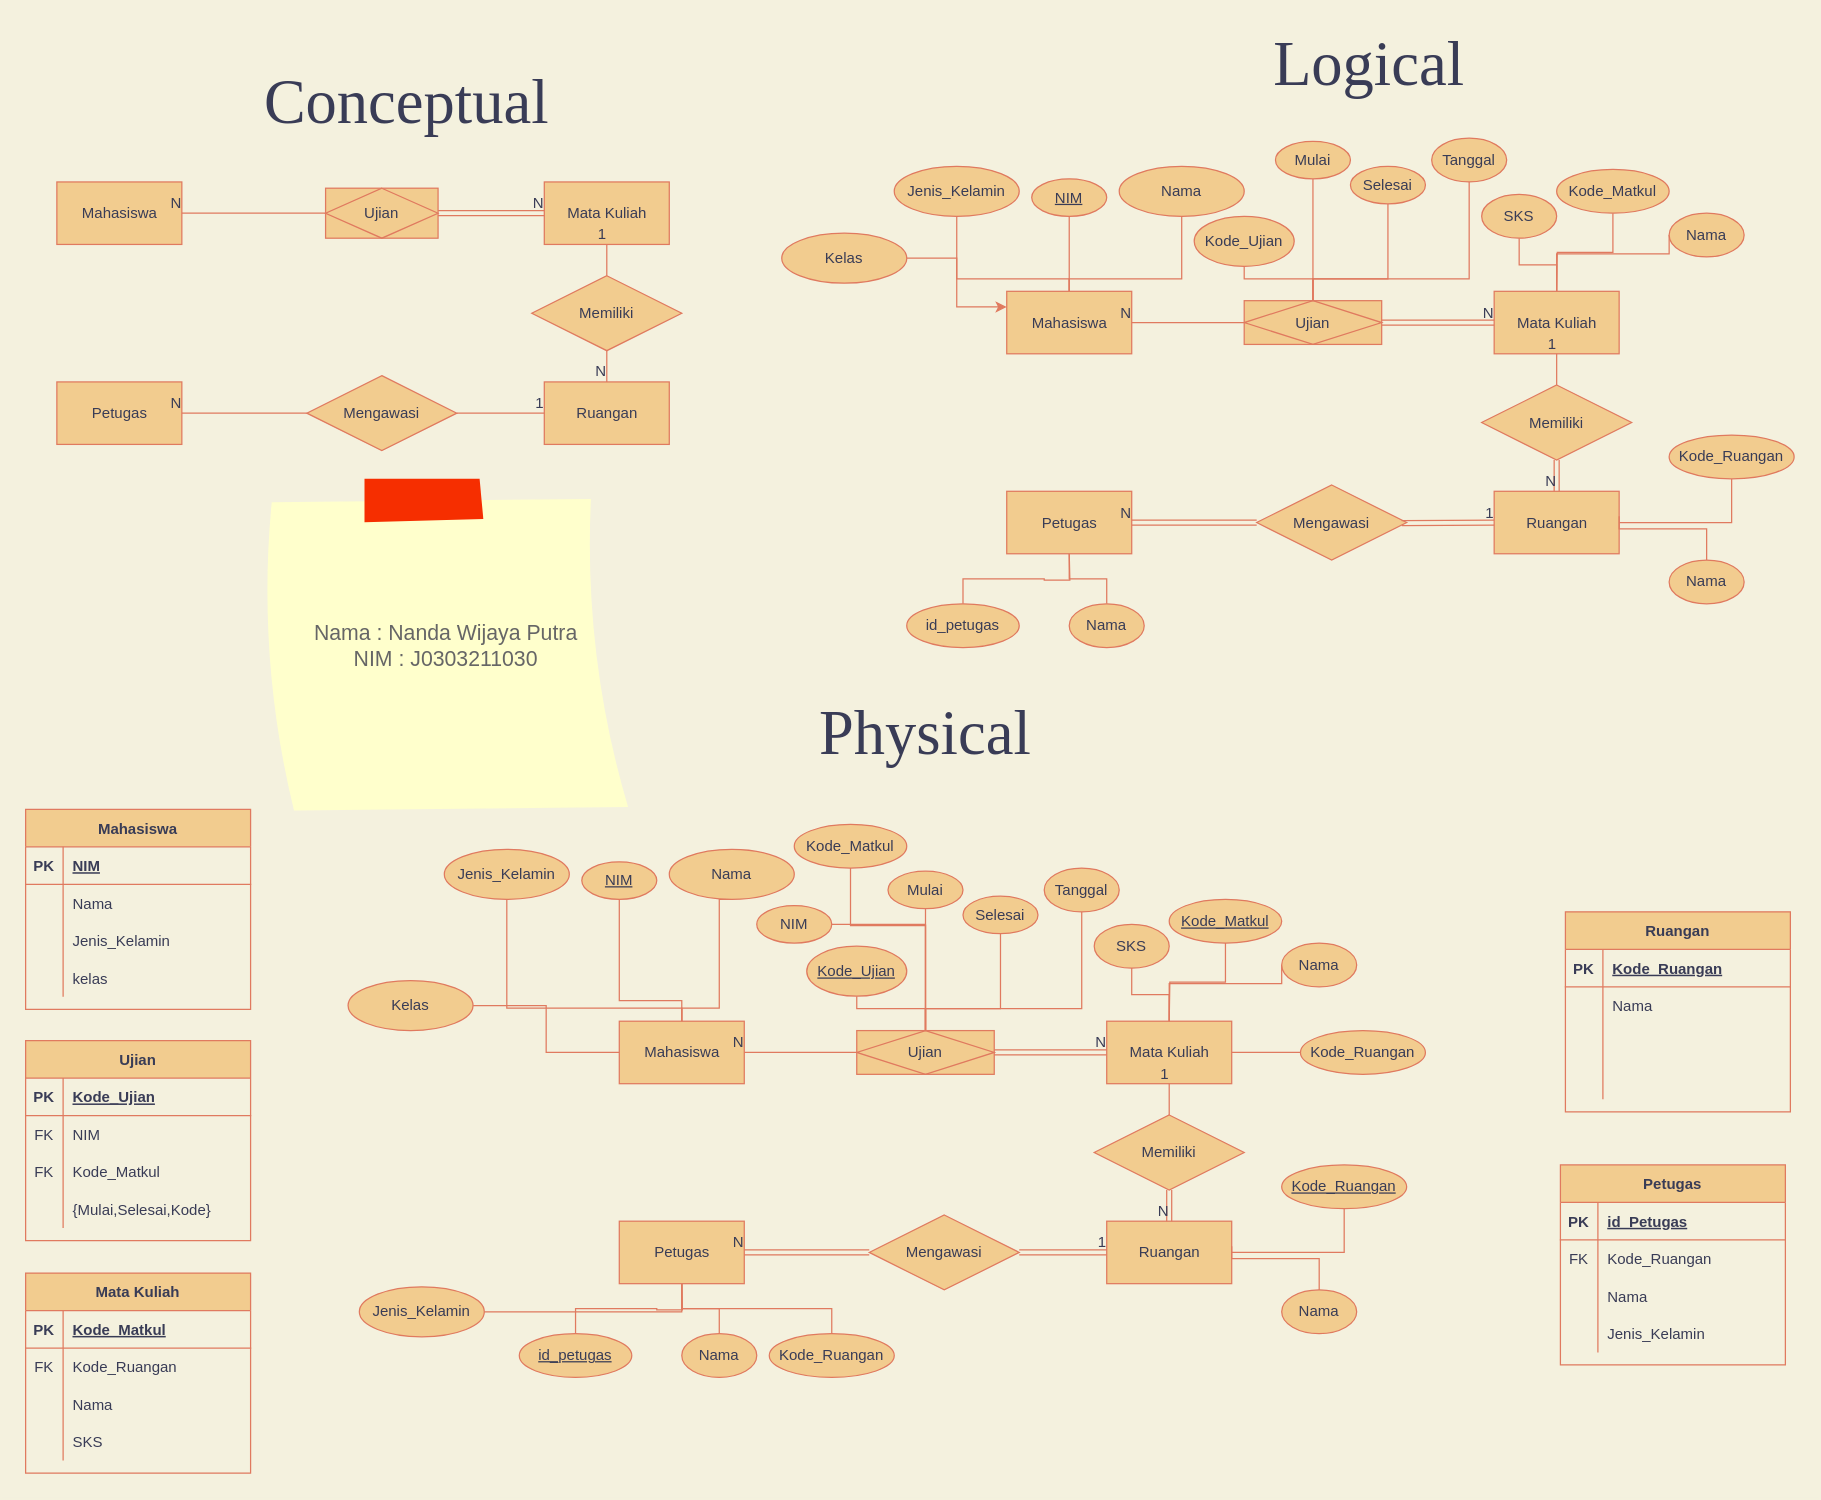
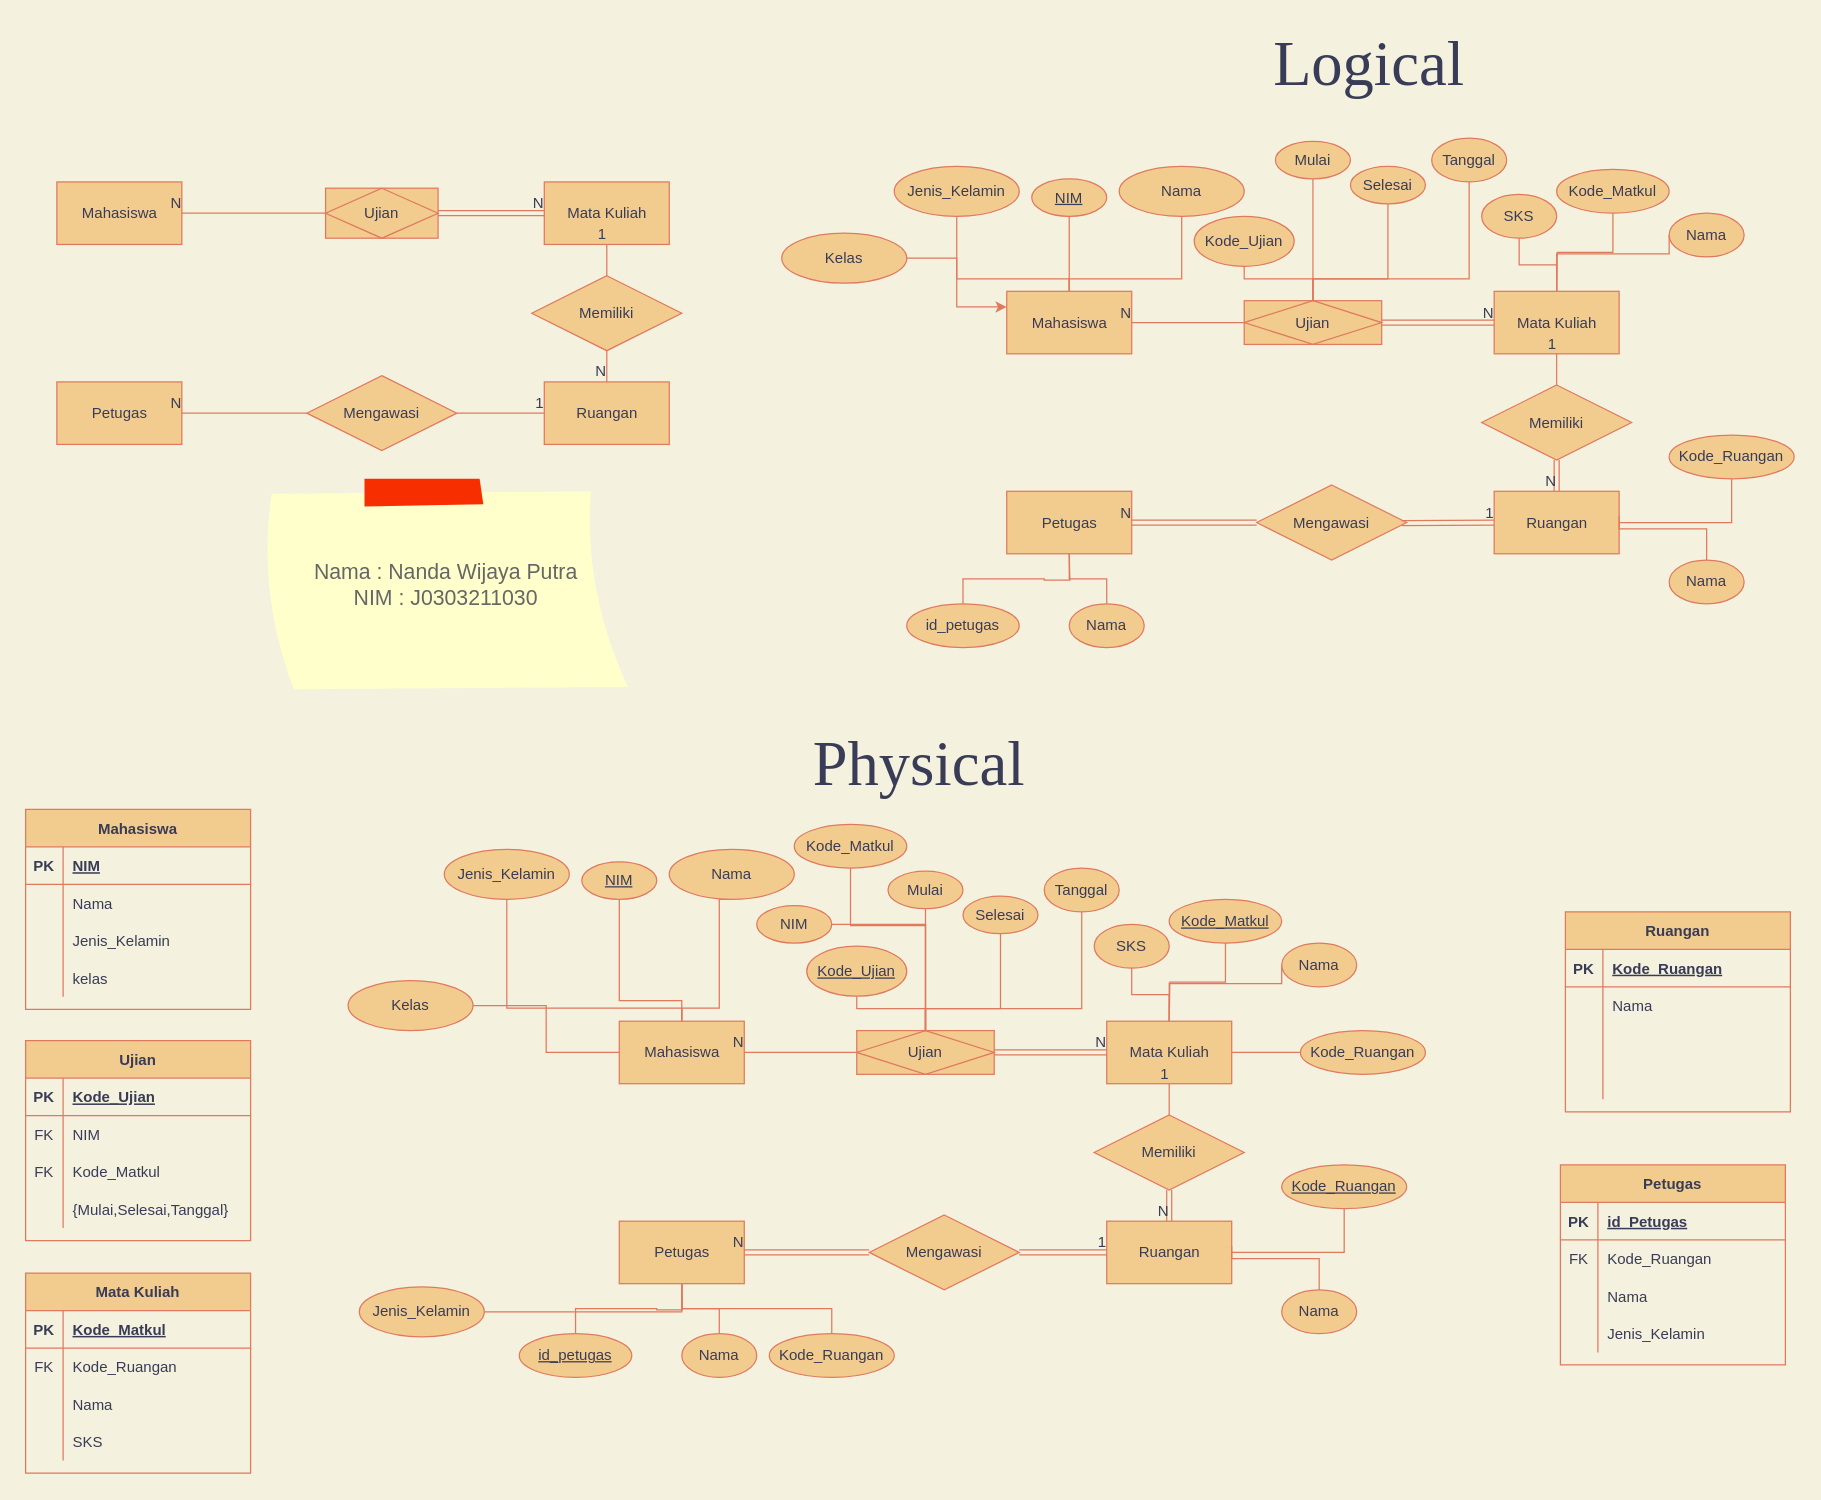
node "Conceptual": removed
node "Nama : Nanda Wijaya Putra NIM : J0303211030": size 371x335 -> 371x213
node "Physical": moved (926, 732) -> (919, 763)
node "{Mulai,Selesai,Kode}": label "{Mulai,Selesai,Kode}" -> "{Mulai,Selesai,Tanggal}"
